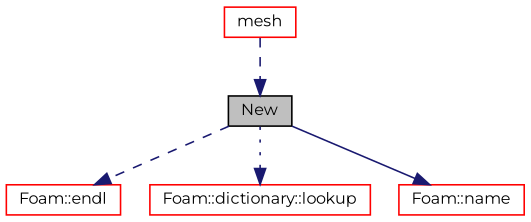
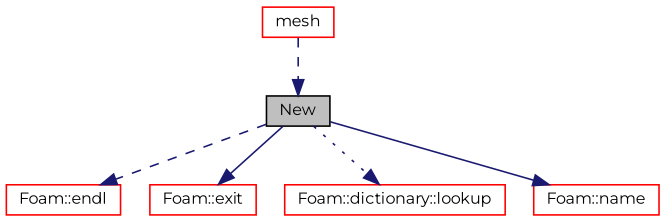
node "Foam::exit": added
